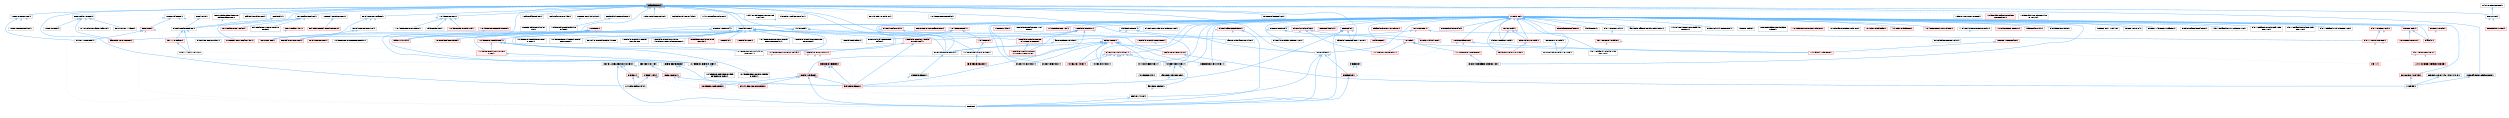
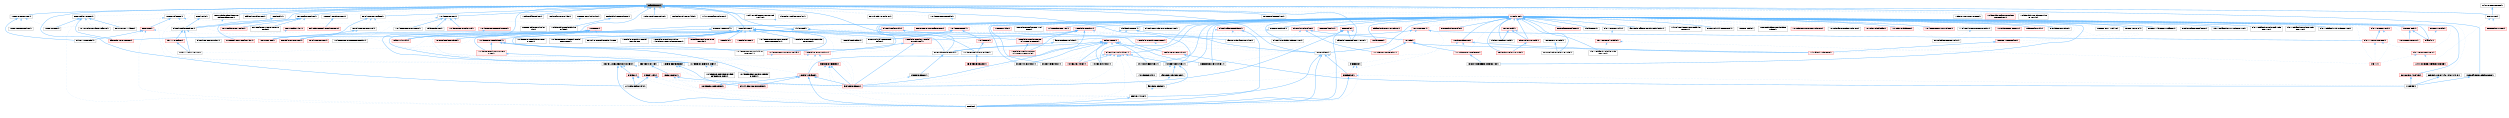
edge "CoreUObjectSharedPCH.h" -> "SoftObjectPtr.h": removed
node "FunctionUtilsPrivate.h": removed
